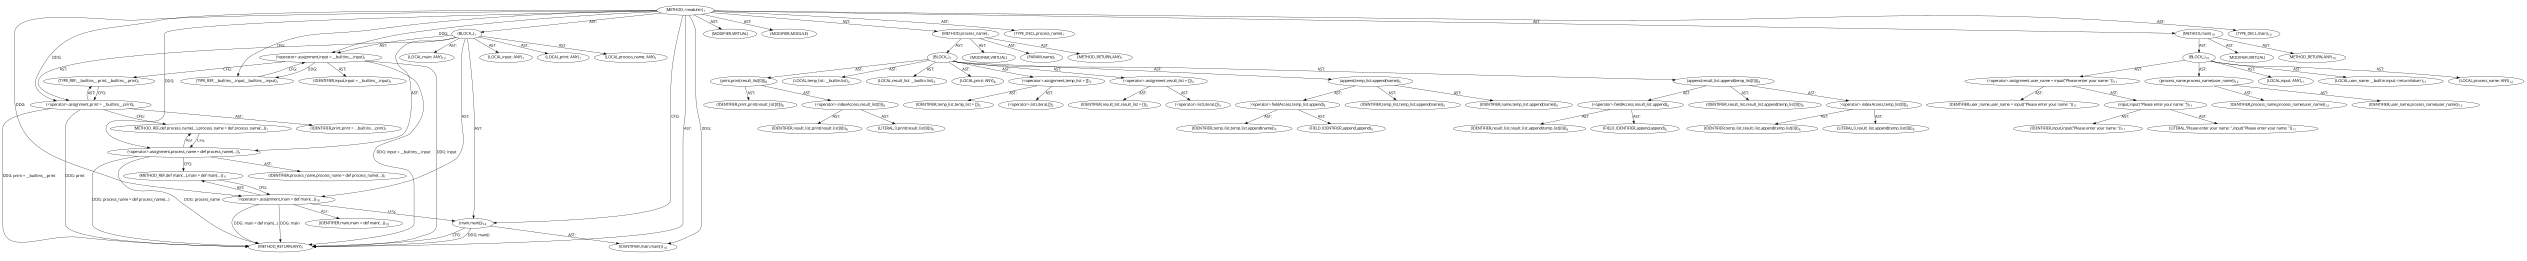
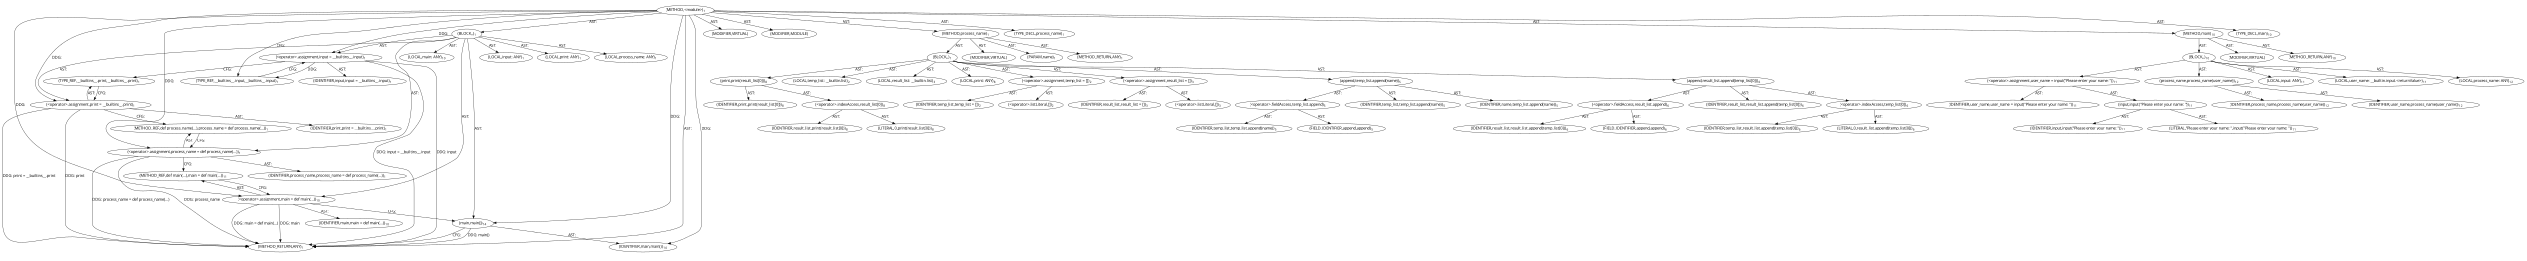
edge "(METHOD,<module>)" -> "(main,main())": label "CFG: " -> "DDG: "
